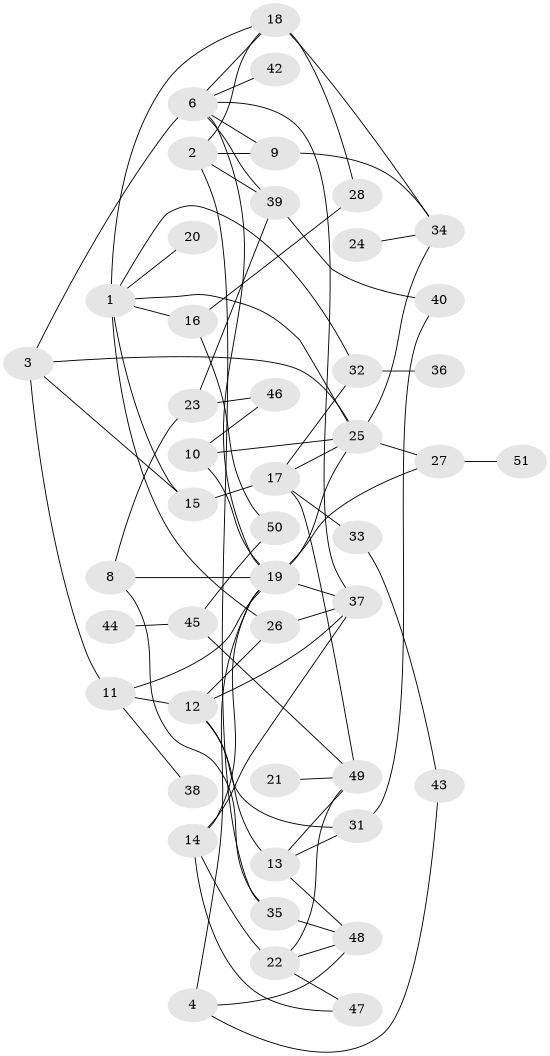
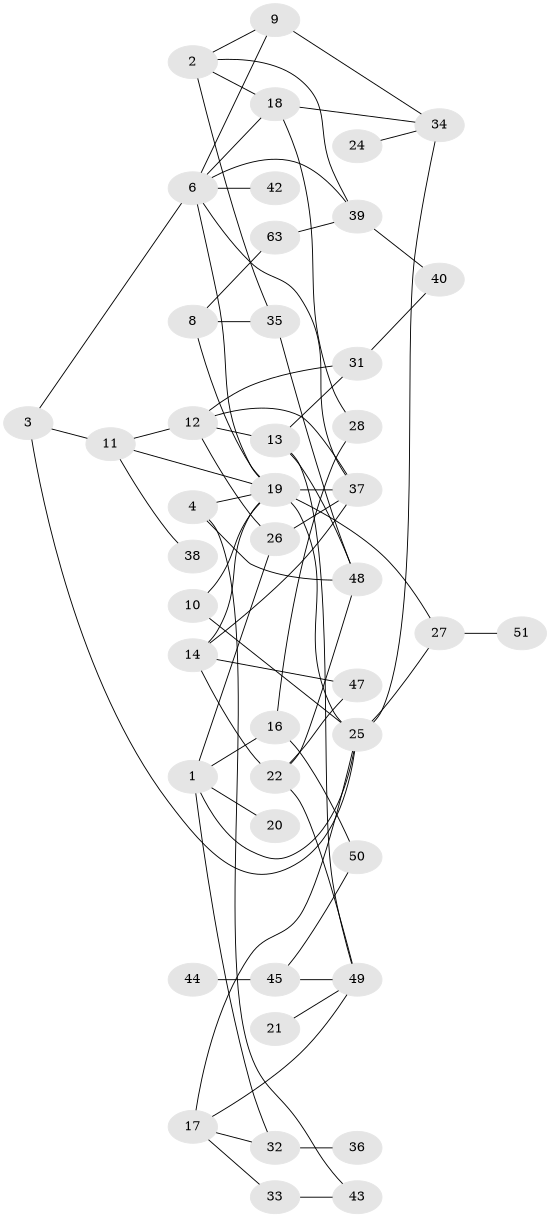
edge "18" -- "1": removed
node "46": removed
node "23": label "23" -> "63"
node "15": removed
